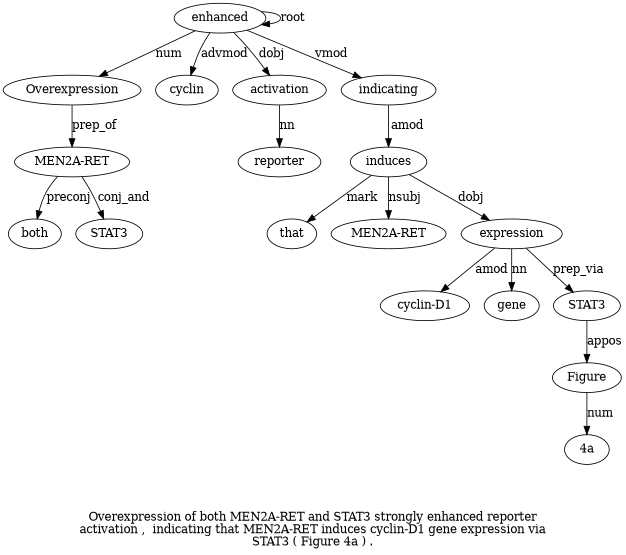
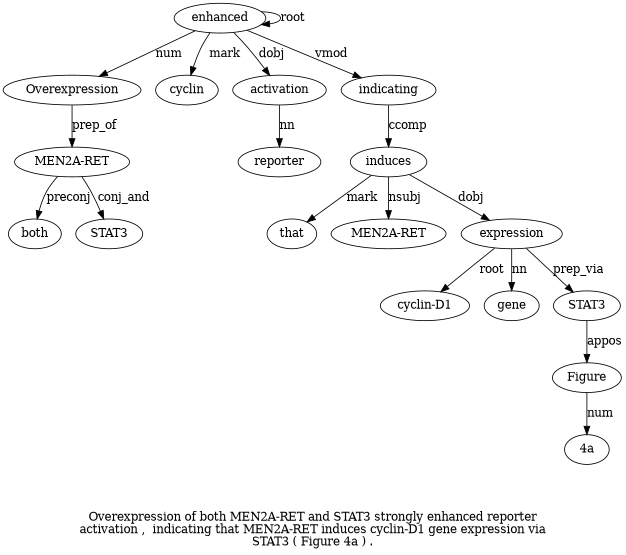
edge "enhanced" -> "cyclin": label "advmod" -> "mark"
edge "indicating" -> "induces": label "amod" -> "ccomp"
edge "expression" -> "cyclin-D1": label "amod" -> "root"
